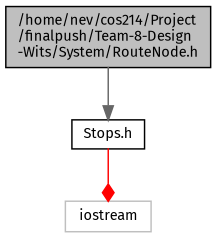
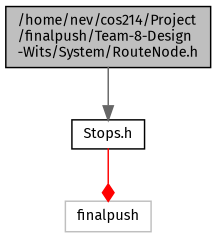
node "iostream": label "iostream" -> "finalpush"
